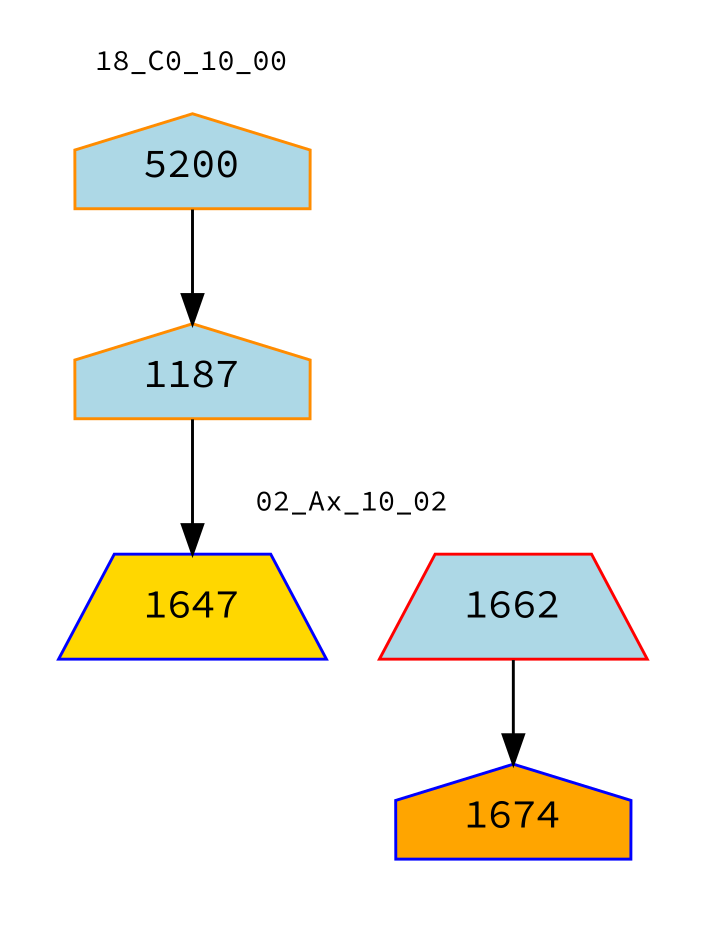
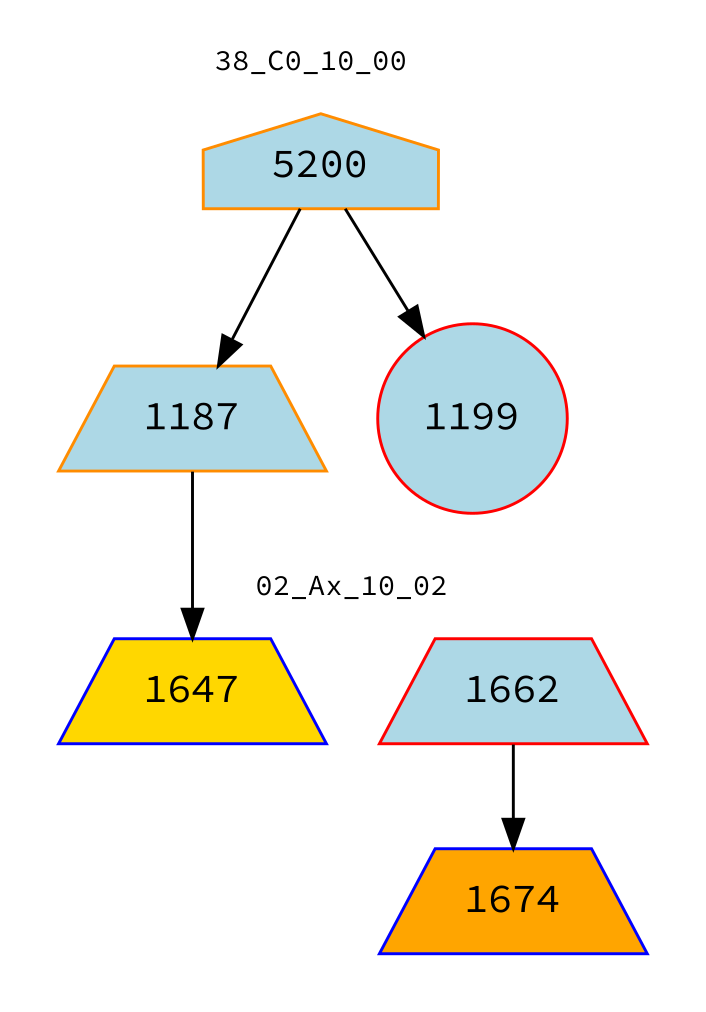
cluster "18_C0_10_00": label "18_C0_10_00" -> "38_C0_10_00"
node "1187": shape house -> trapezium
node "1199": added
node "1674": shape house -> trapezium
